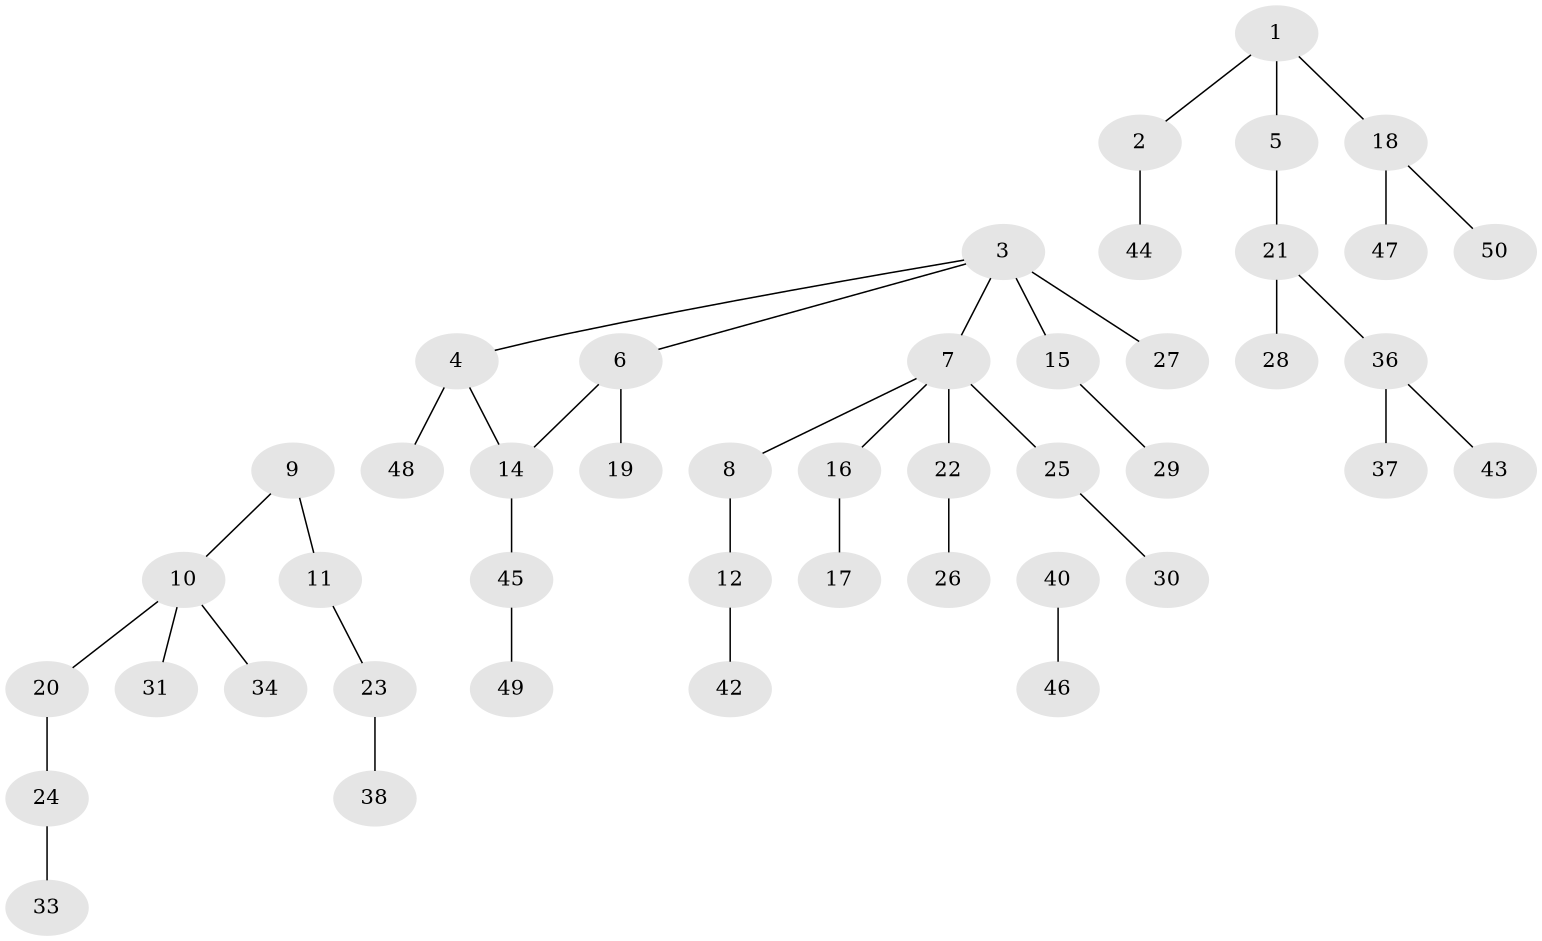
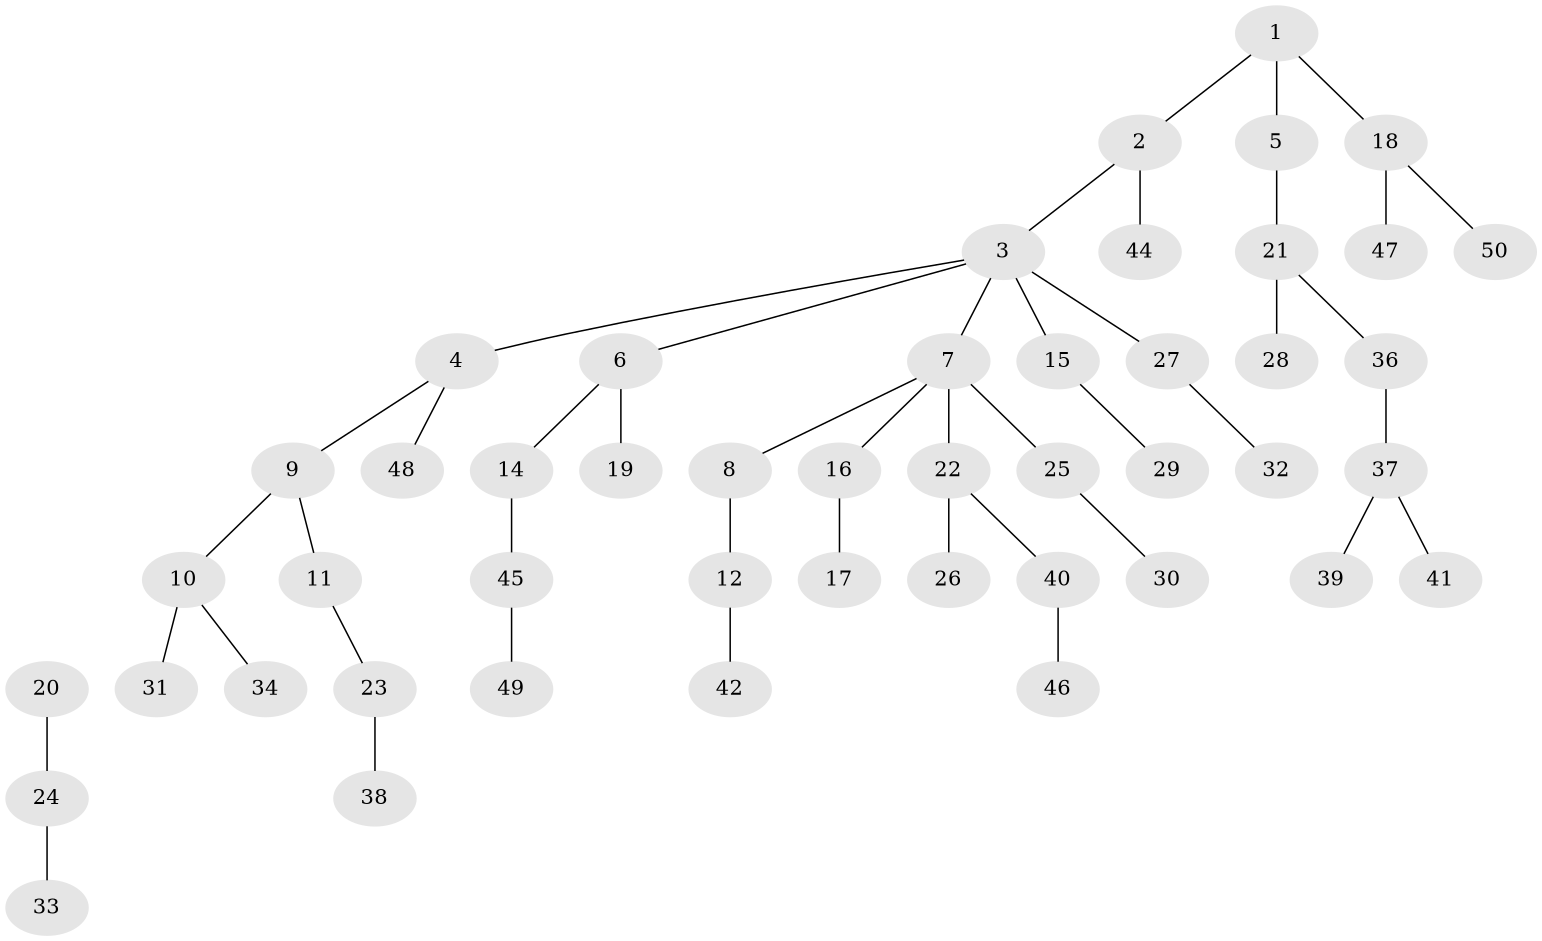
edge "2" -- "3": added
edge "4" -- "14": now "4" -- "9"
node "32": added
node "43": removed
edge "22" -- "40": added
node "39": added
node "41": added
edge "10" -- "20": removed
